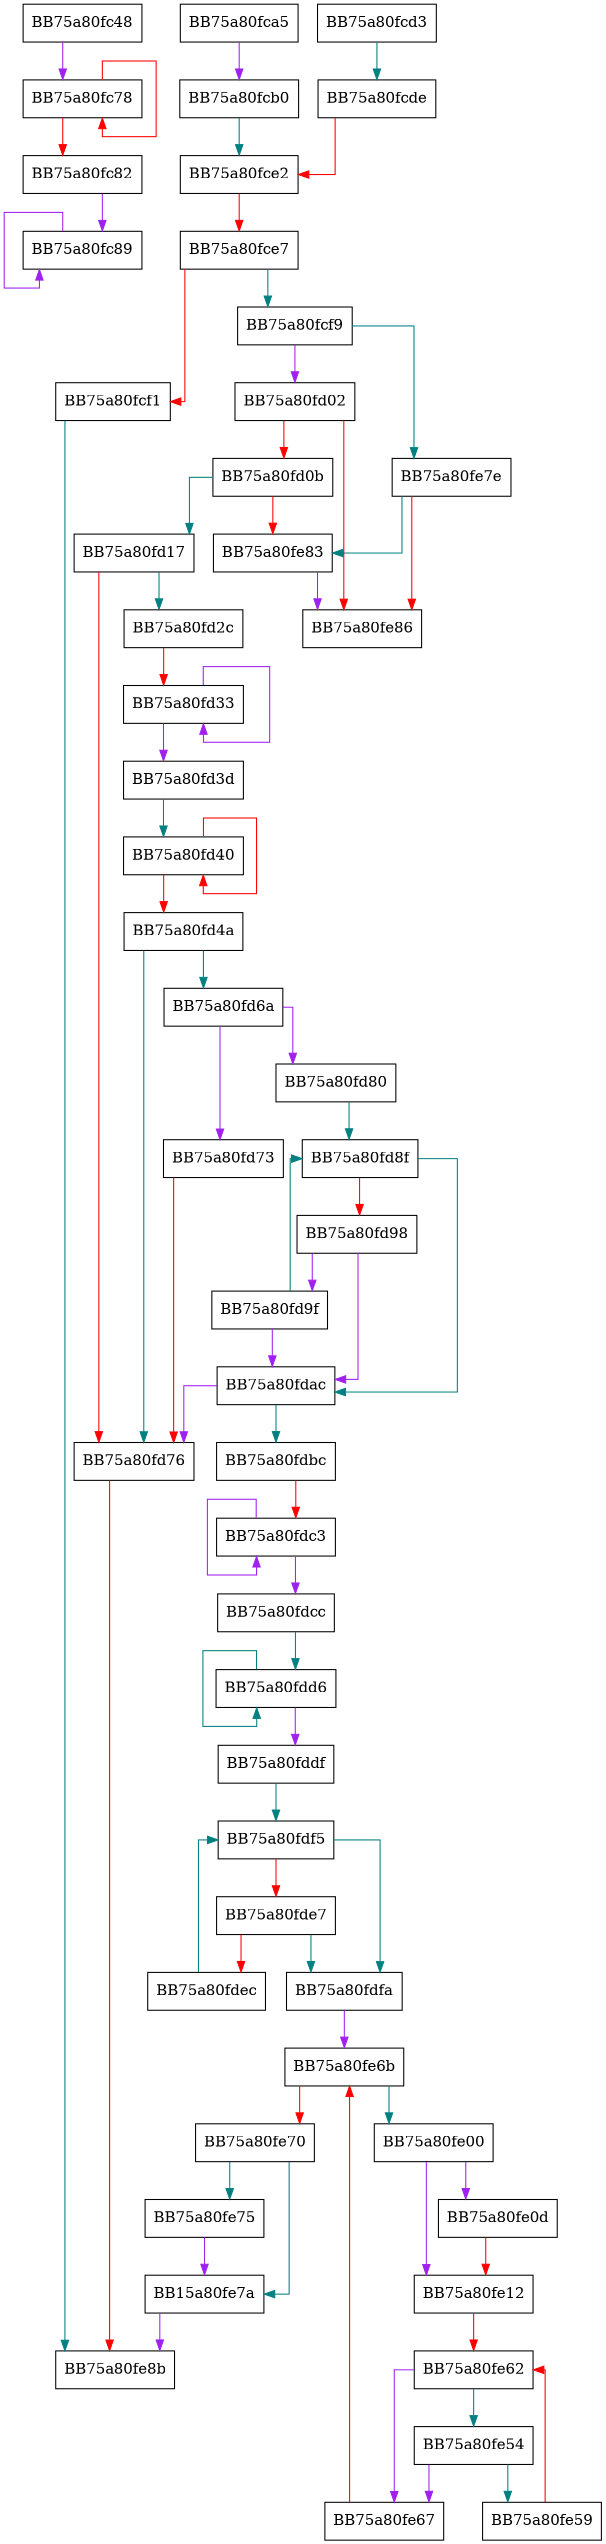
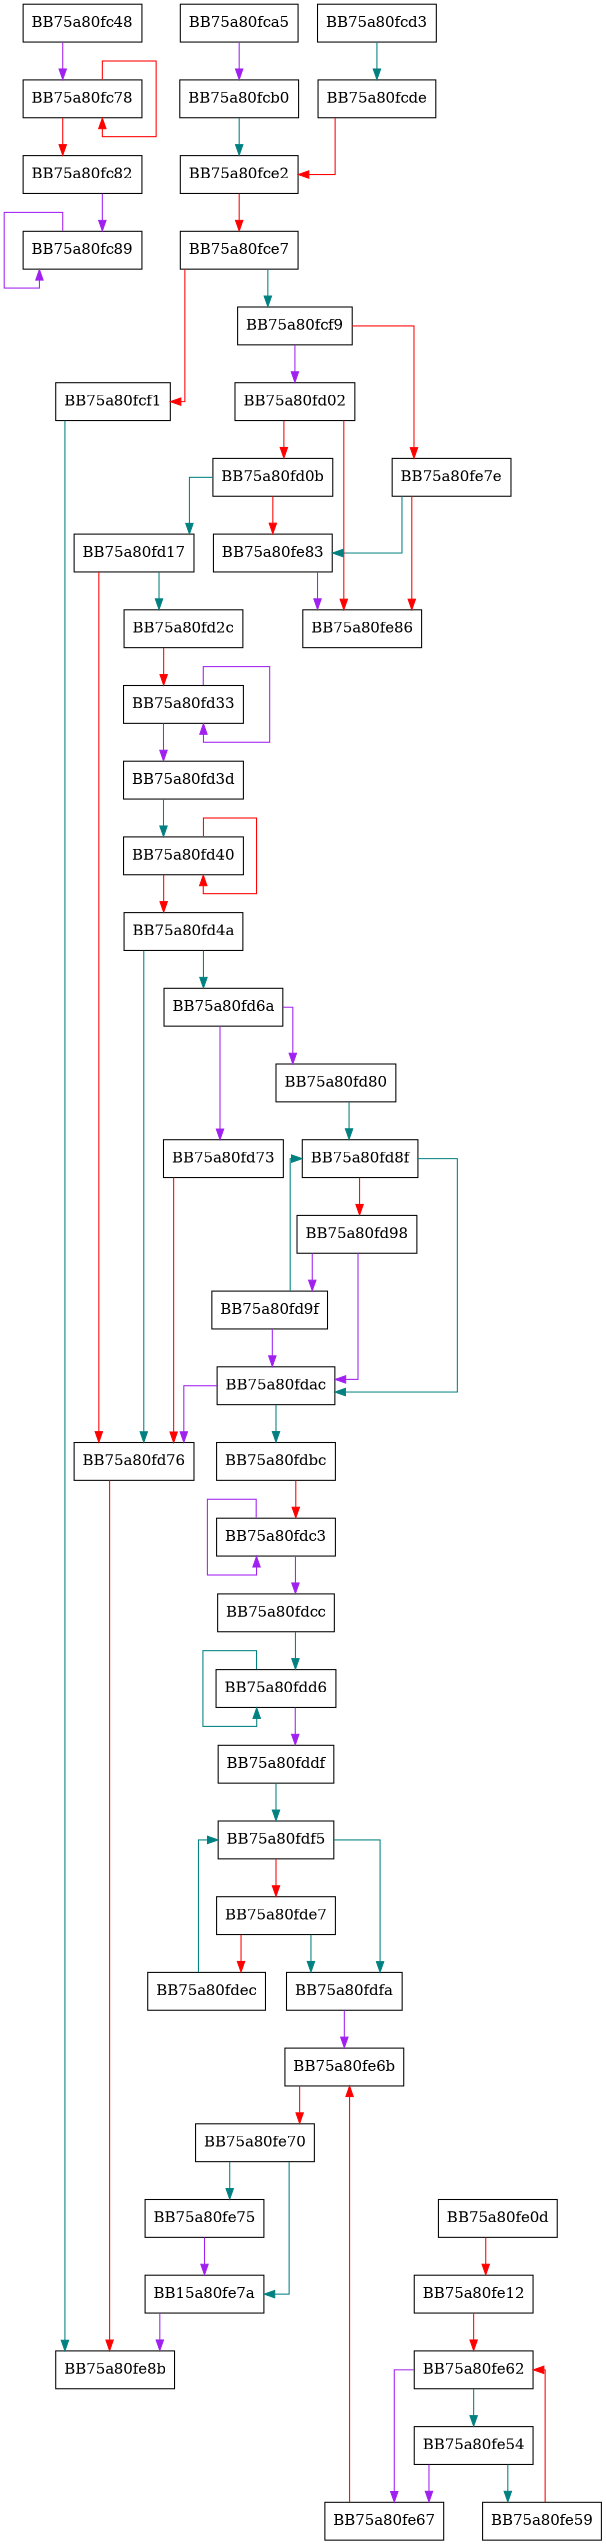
edge "BB75a80fcf9" -> "BB75a80fe7e": color teal -> red
node "BB75a80fe00": removed
